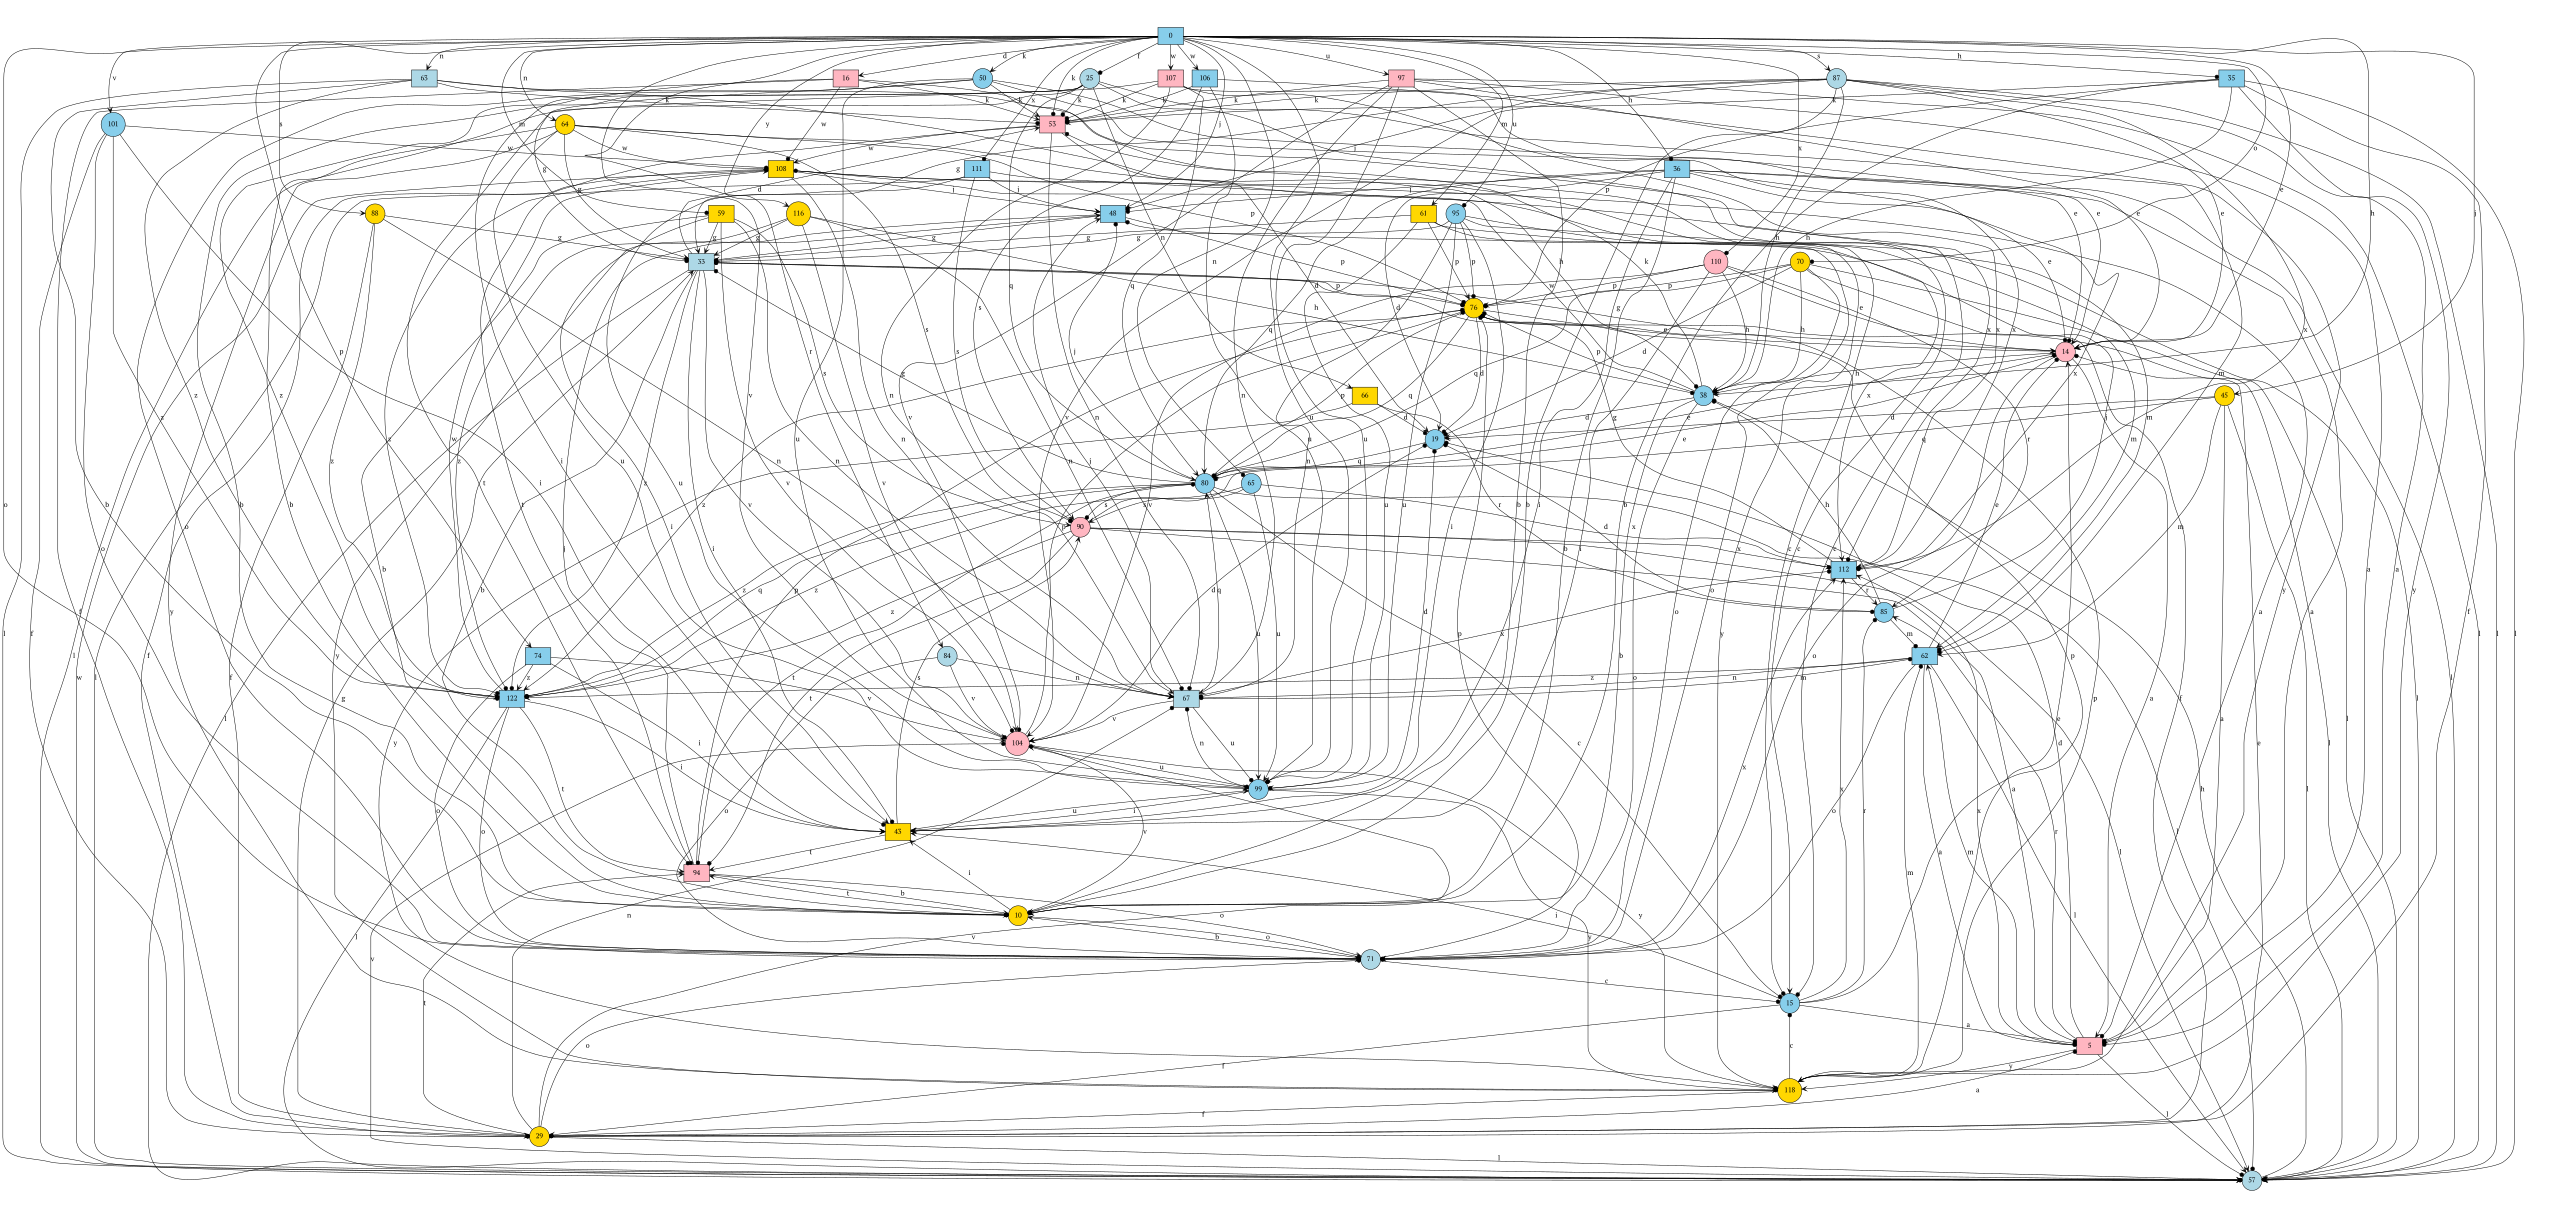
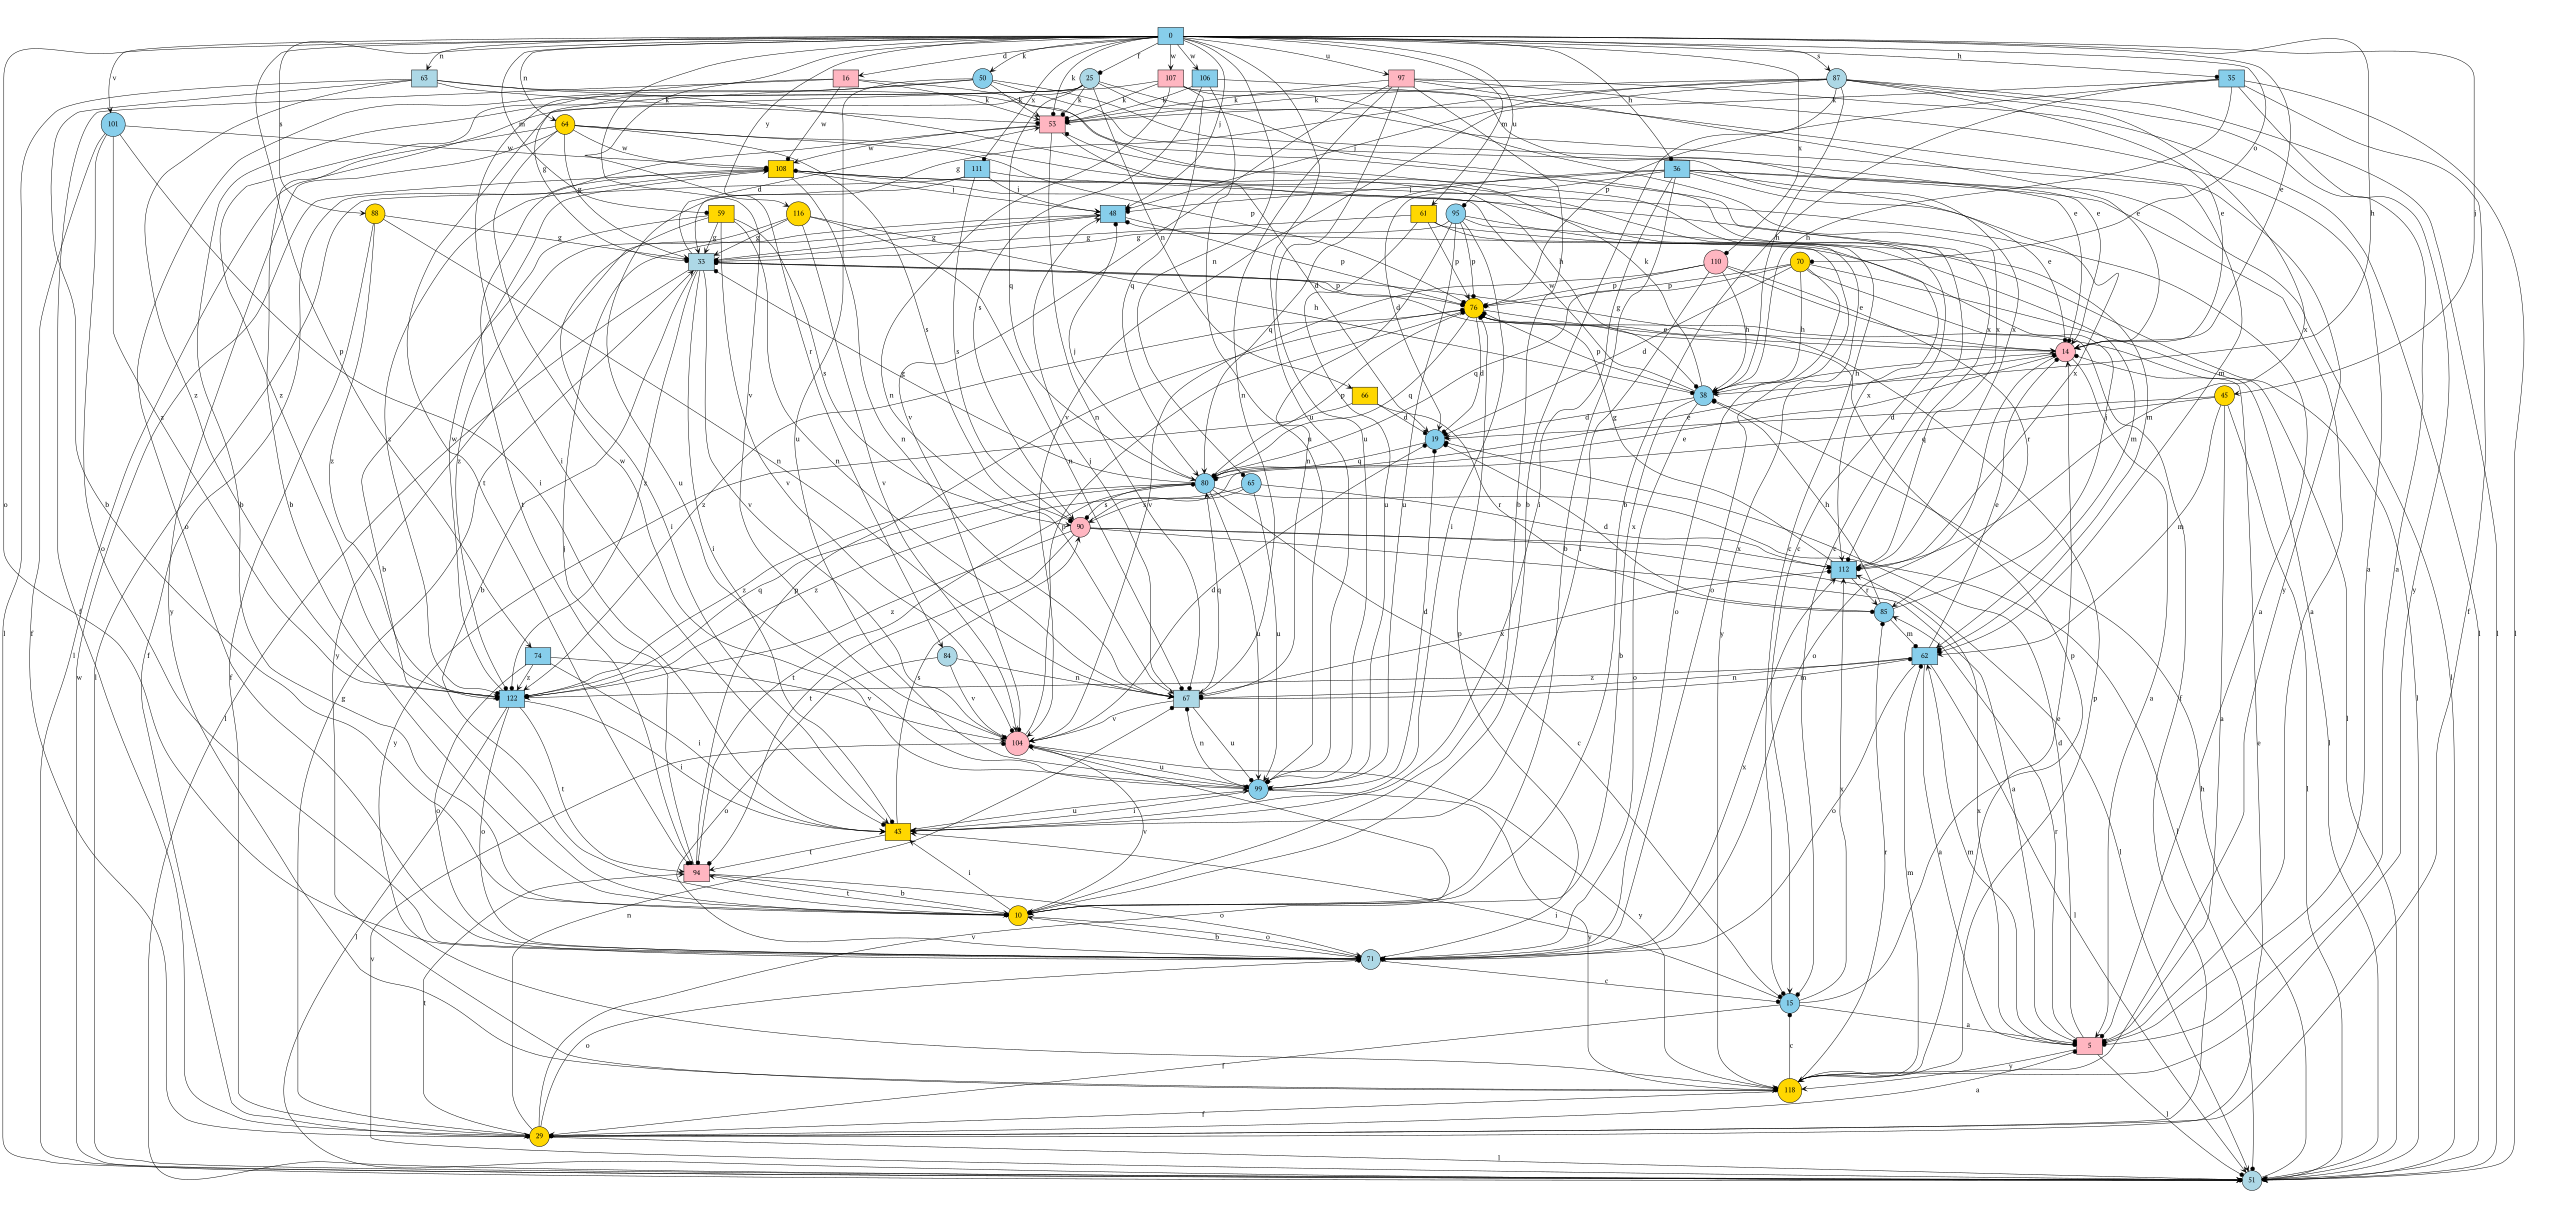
edge "64" -> "99": label "u" -> "w"
edge "15" -> "85": now "118" -> "85"
node "57": label "57" -> "51"
